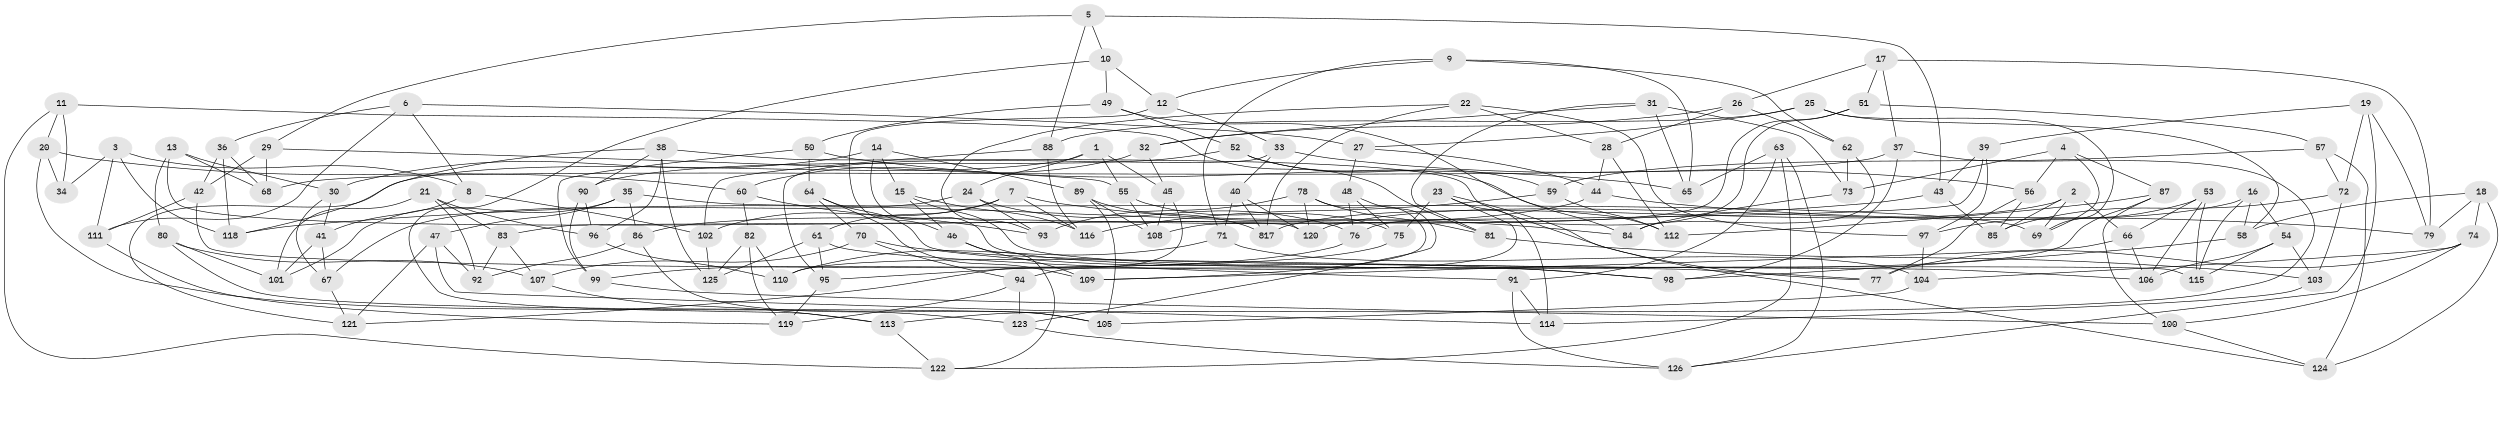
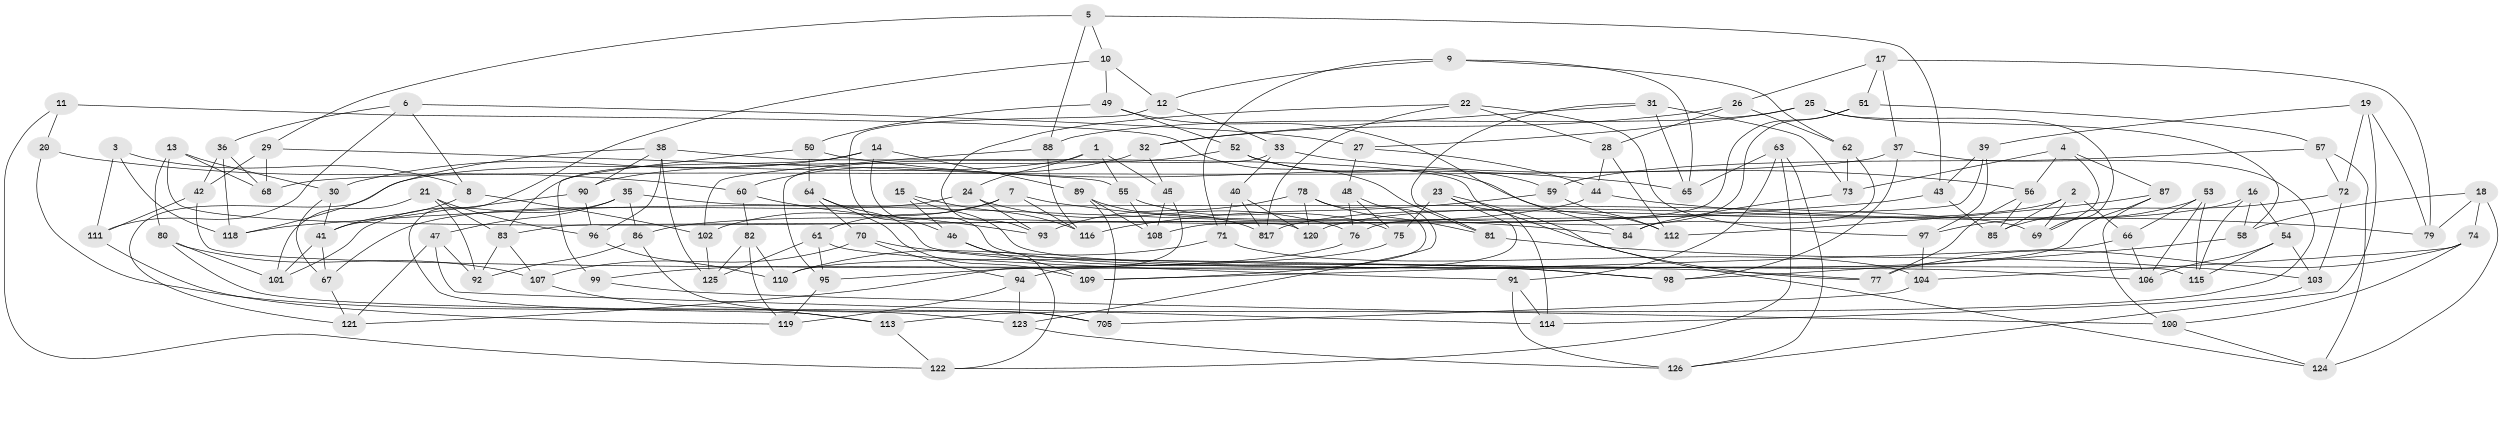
edge "14" -- "15": now "14" -- "83"
node "34": removed
edge "90" -- "99": now "90" -- "41"
node "105": label "105" -> "705"
